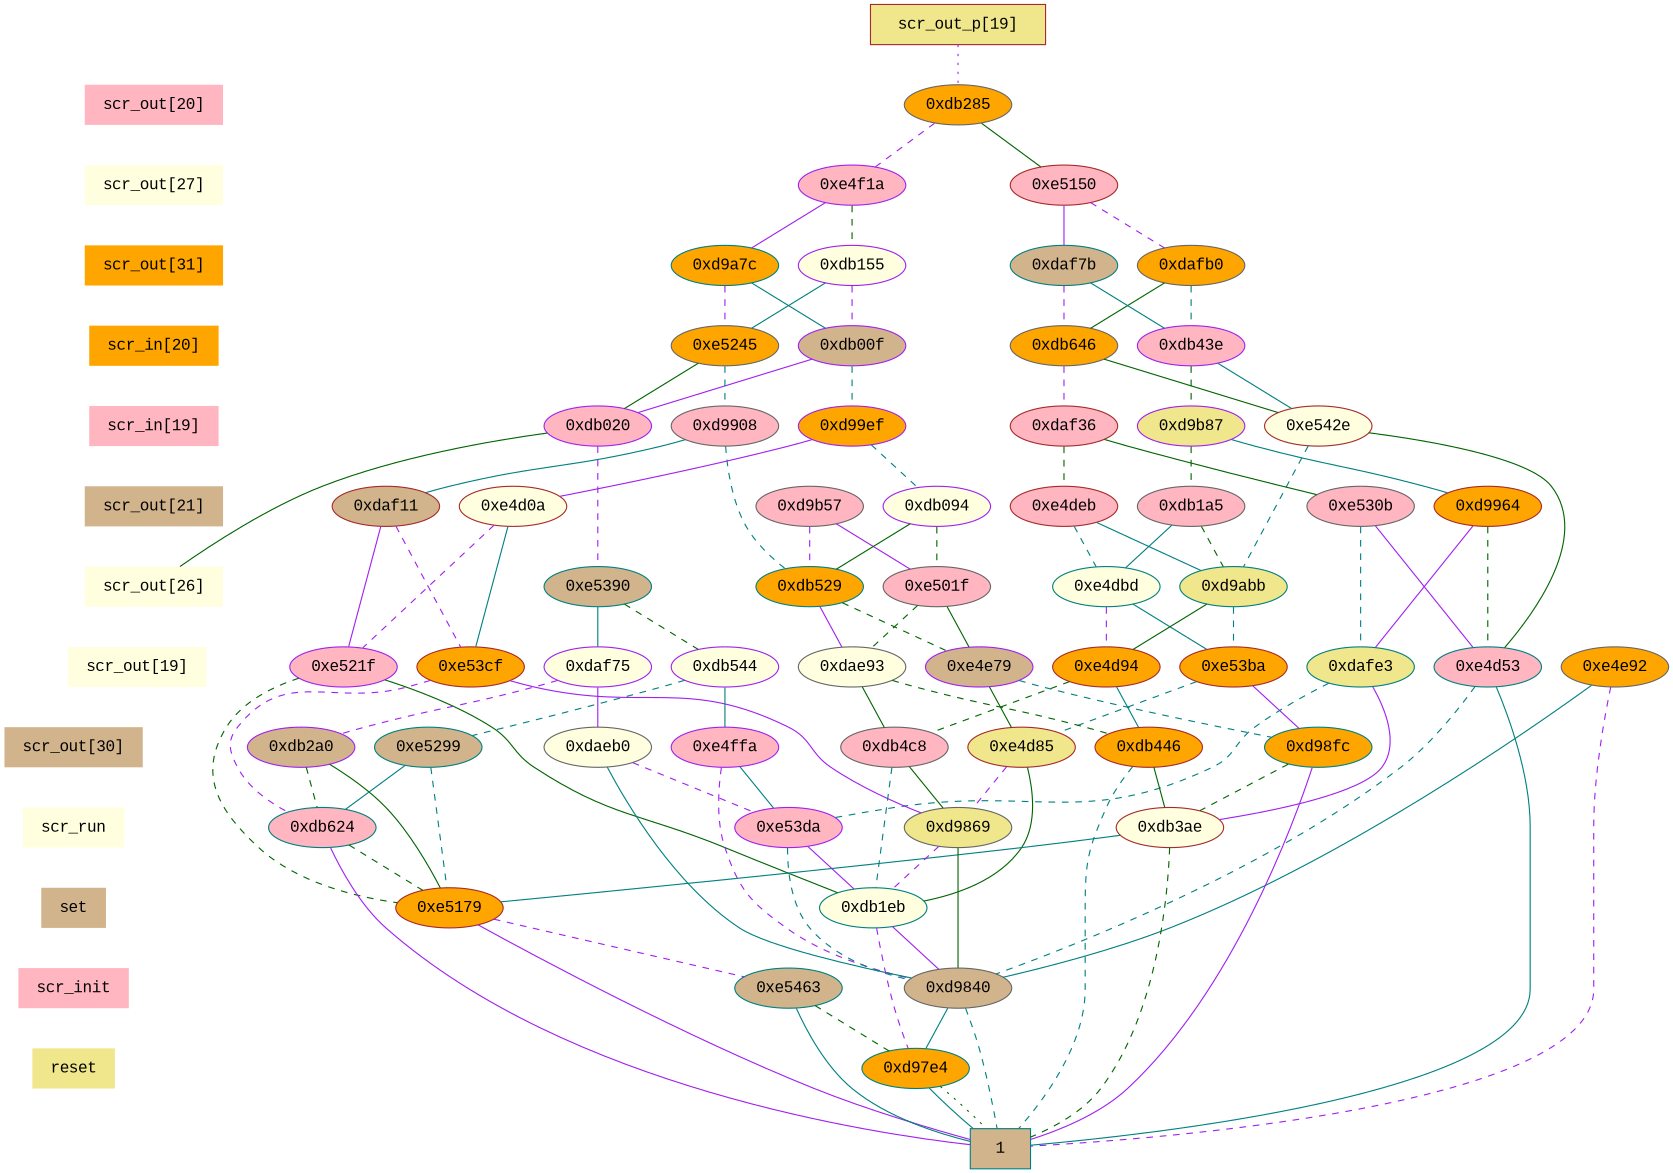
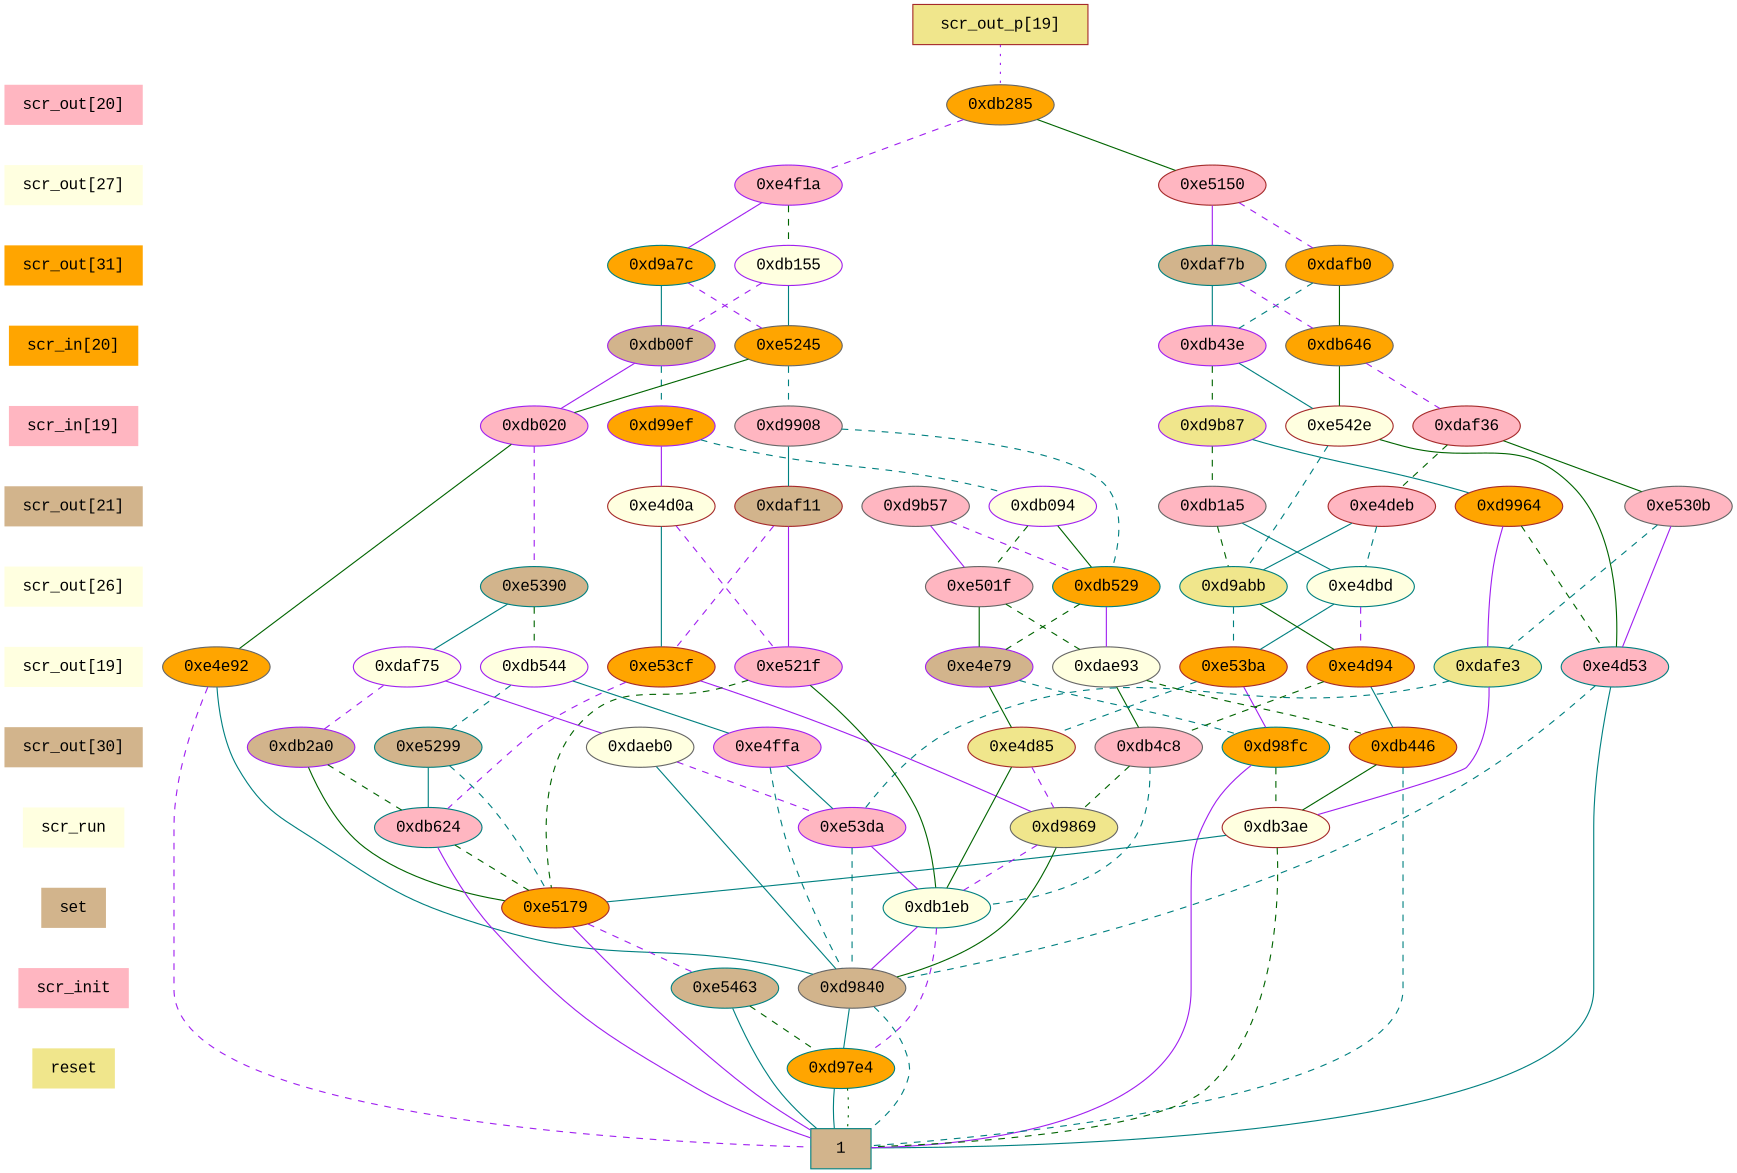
edge "0xdb020" -- "scr_out[26]": now "0xdb020" -- "0xe4e92"
edge "0xdb4c8" -- "0xd9869": style solid -> dashed
edge "0xe4ffa" -- "0xd9840": color purple -> teal
